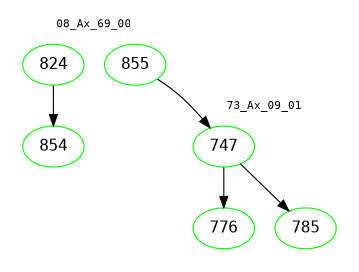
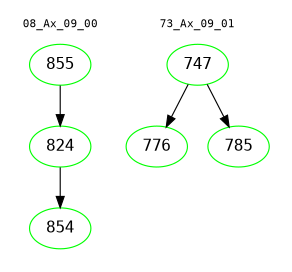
cluster "08_Ax_69_00": label "08_Ax_69_00" -> "08_Ax_09_00"
edge "855" -> "747": now "855" -> "824"
